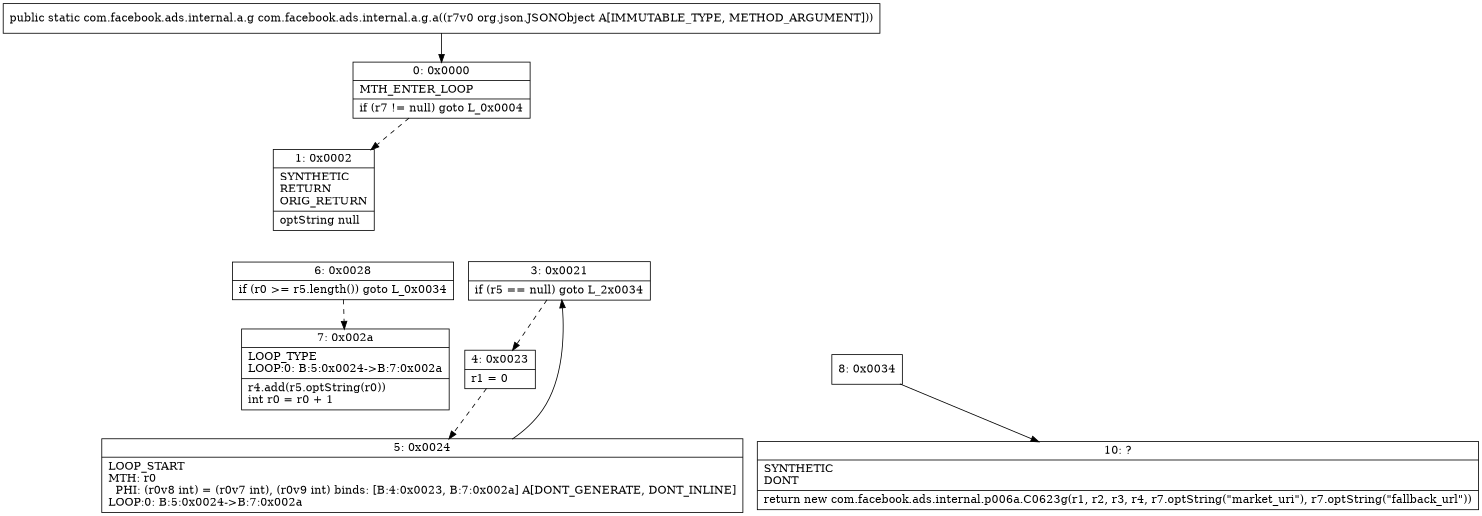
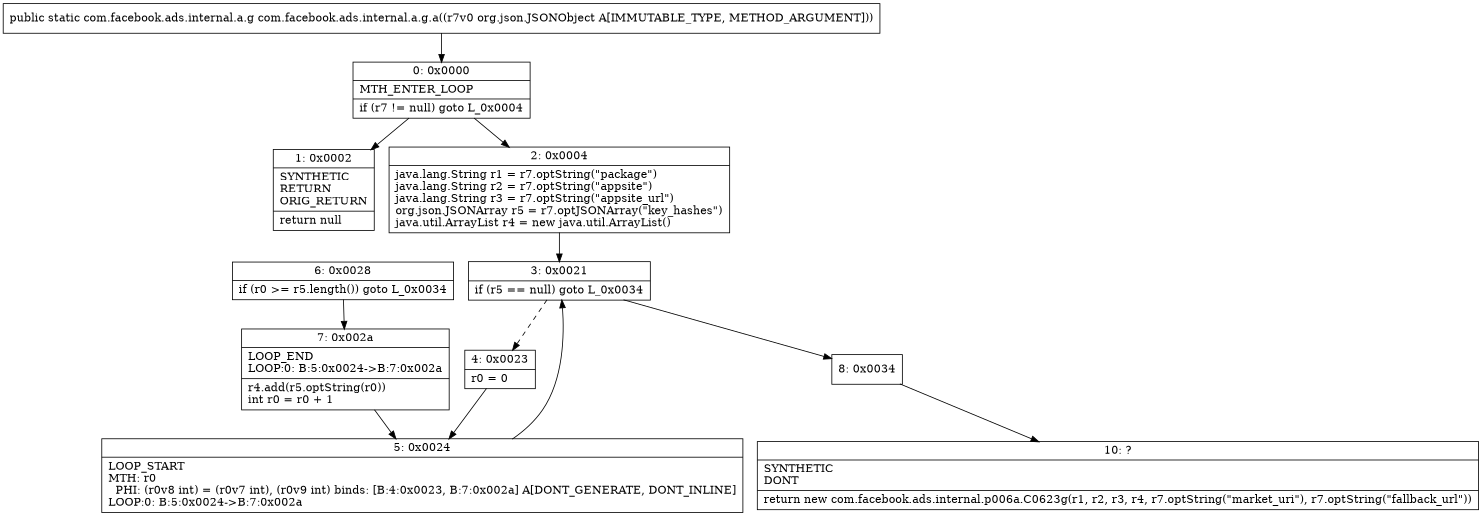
edge "0: 0x0000" -> "1: 0x0002": style dashed -> solid
node "2: 0x0004": added
node "1: 0x0002": text "optString null" -> "return null"
node "3: 0x0021": text "if (r5 == null) goto L_2x0034" -> "if (r5 == null) goto L_0x0034"
edge "6: 0x0028" -> "7: 0x002a": style dashed -> solid
edge "3: 0x0021" -> "8: 0x0034": added
node "7: 0x002a": text "LOOP_TYPE" -> "LOOP_END"
node "4: 0x0023": text "r1 = 0" -> "r0 = 0"
edge "4: 0x0023" -> "5: 0x0024": style dashed -> solid
edge "7: 0x002a" -> "5: 0x0024": added
